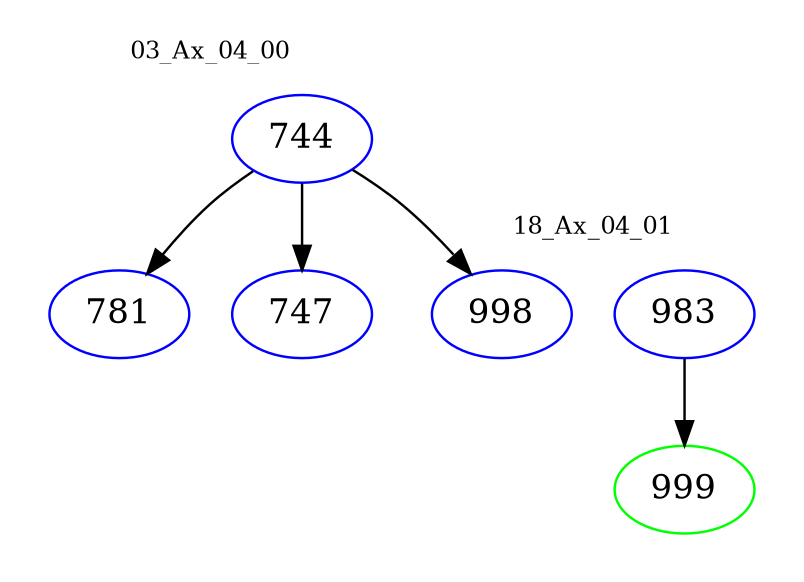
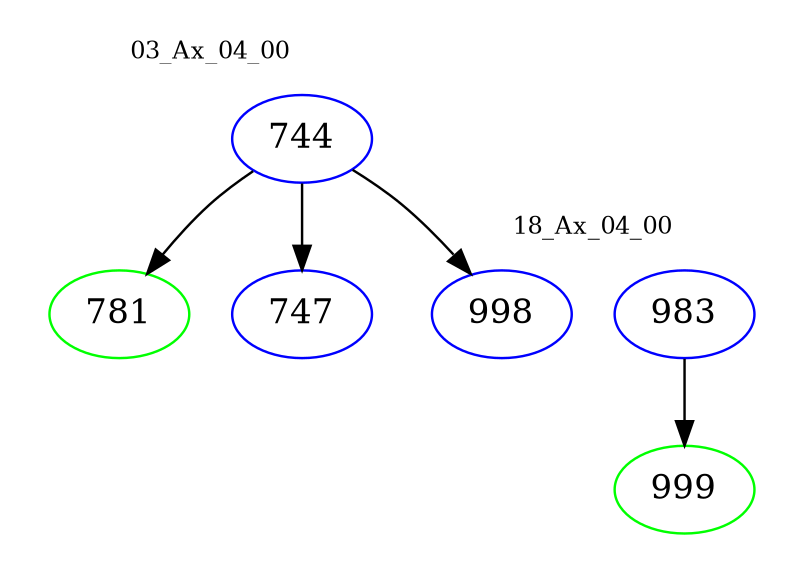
cluster "18_Ax_04_01": label "18_Ax_04_01" -> "18_Ax_04_00"
node "781": color blue -> green
